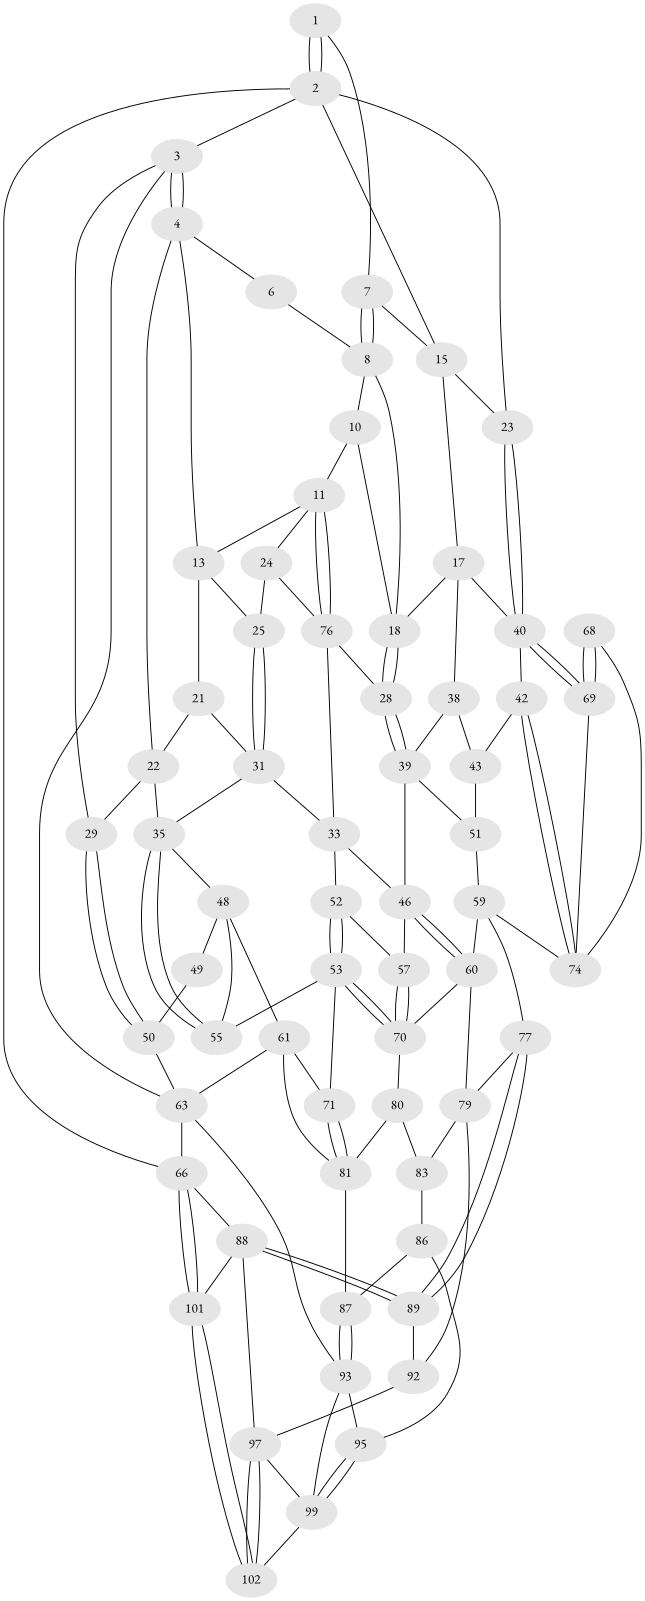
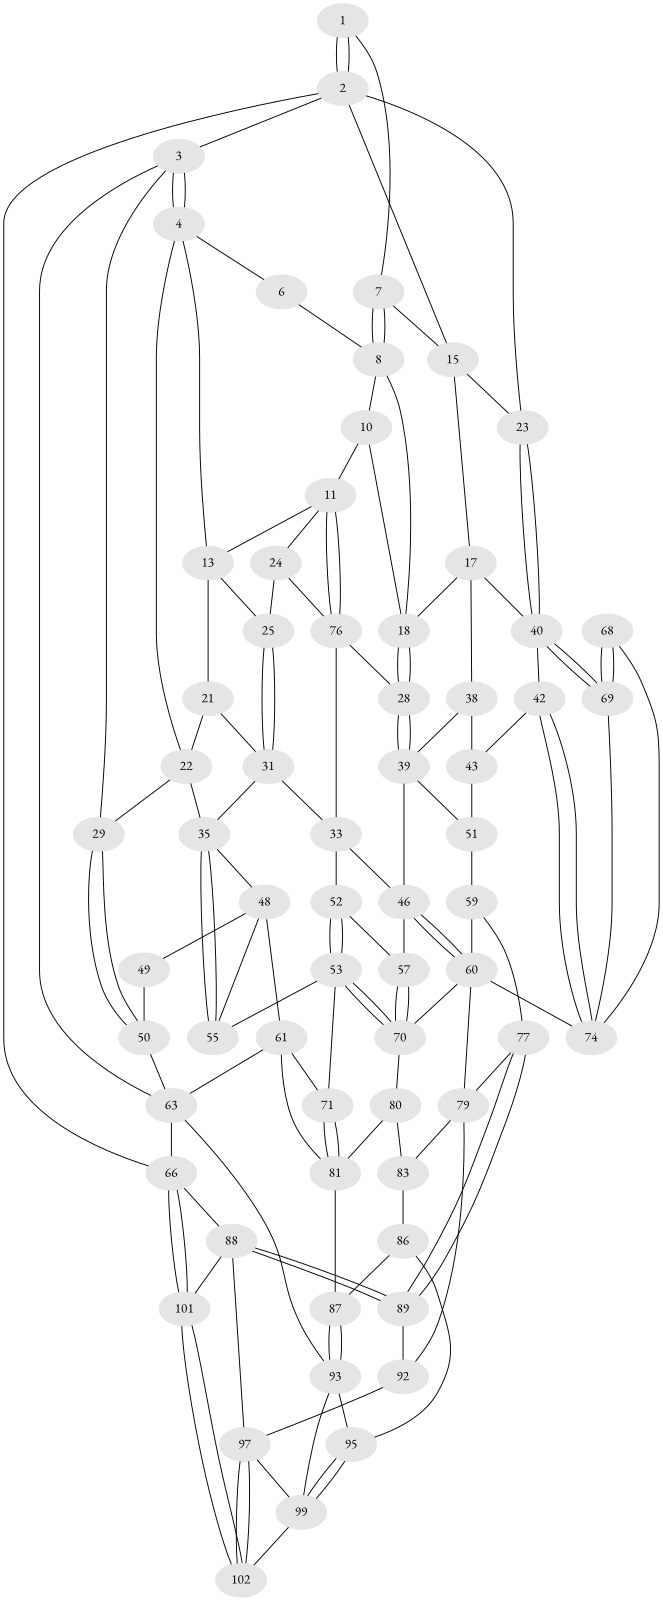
edge "59" -- "74": now "60" -- "74"
